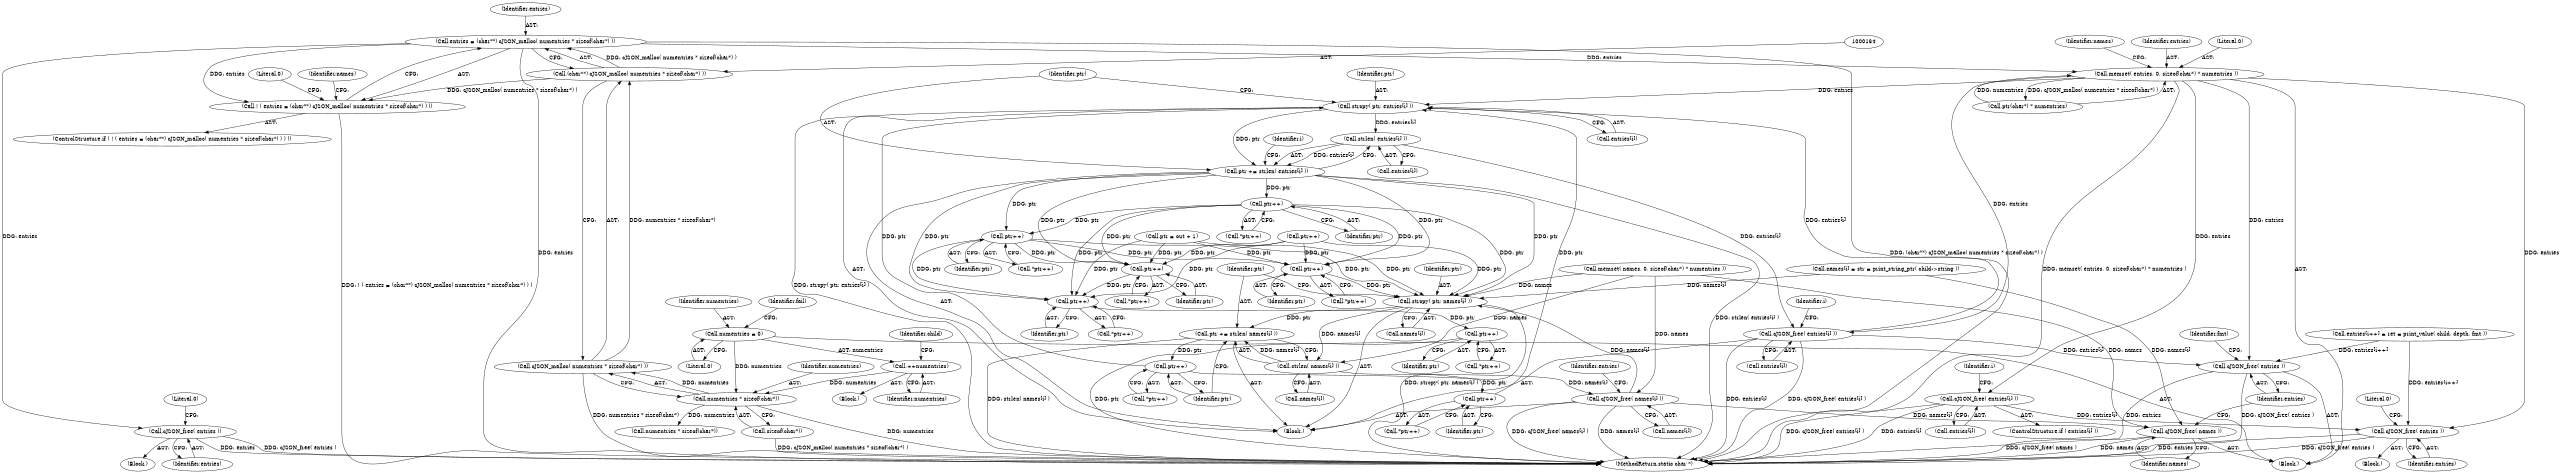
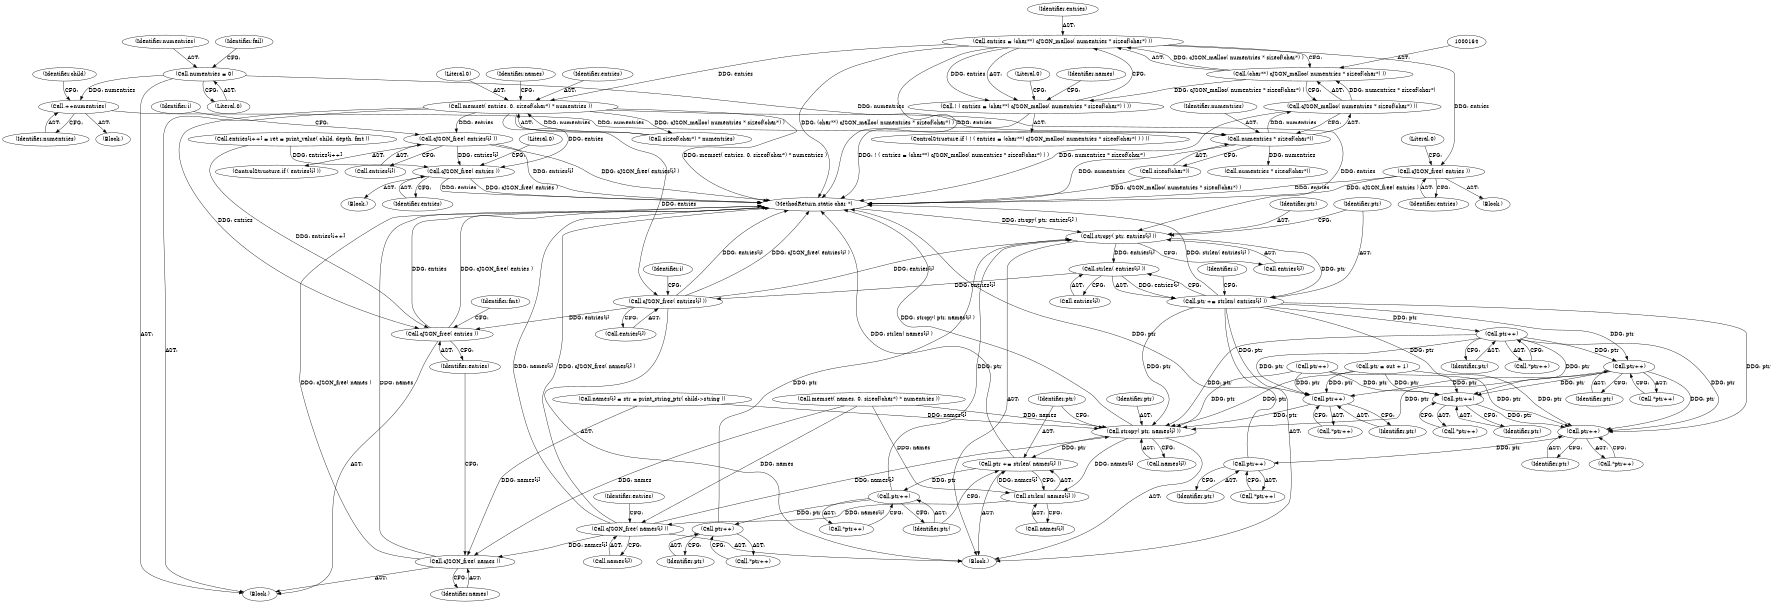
node "(Call,ptr(char*) * numentries)": label "(Call,ptr(char*) * numentries)" -> "(Call,sizeof(char*) * numentries)"
edge "(Call,strcpy( ptr, entries[i] ))" -> "(MethodReturn,static char *)": reversed
edge "(Call,numentries = 0)" -> "(Call,++numentries)": label "AST: numentries" -> "DDG: numentries"
